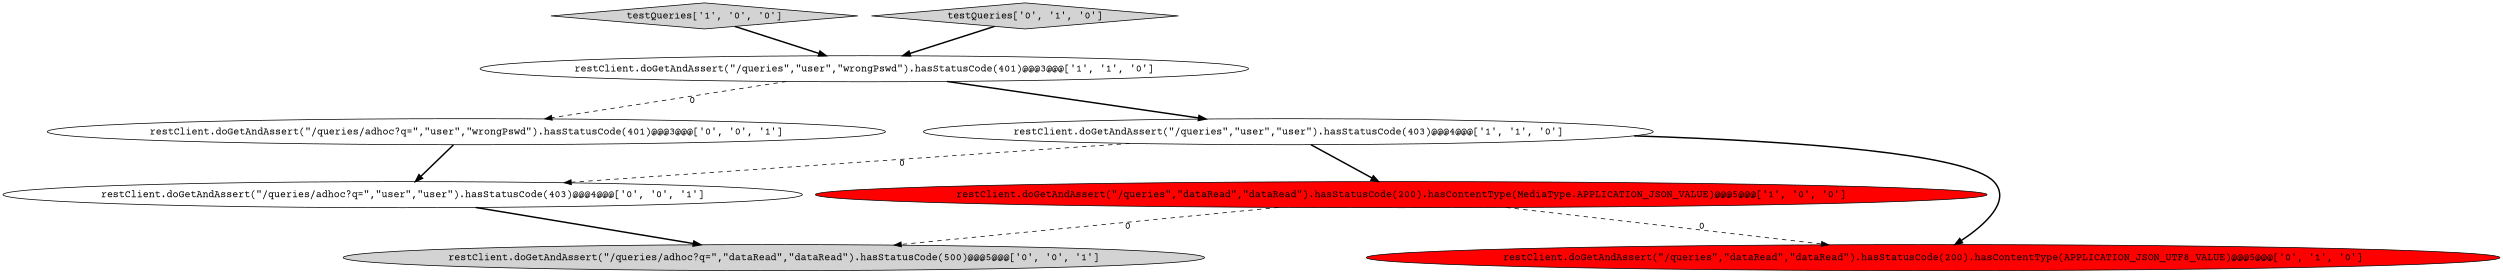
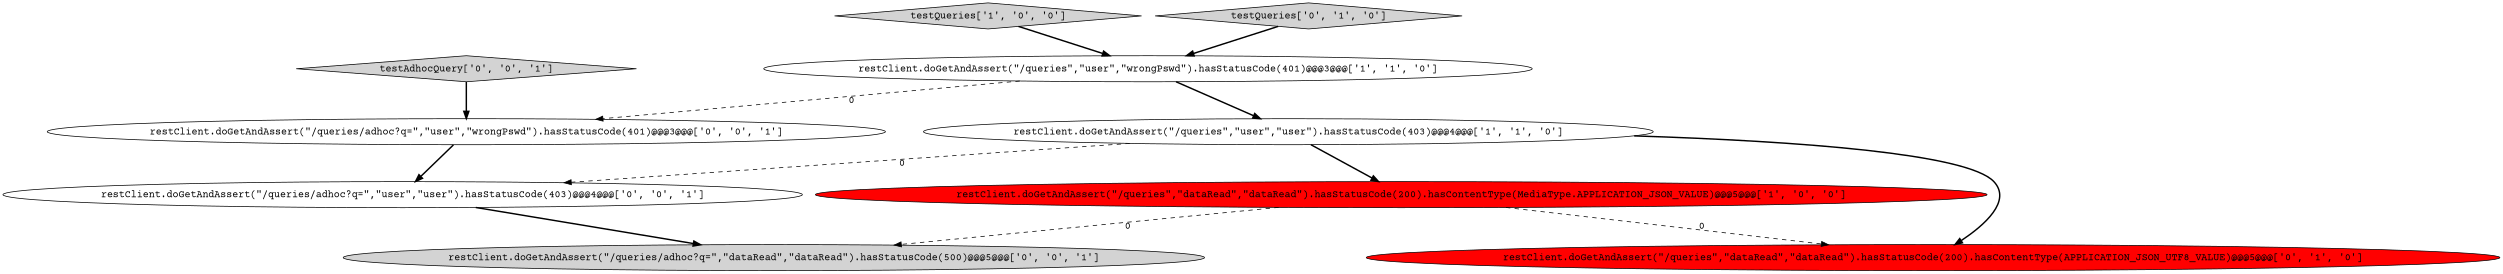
node "testAdhocQuery['0', '0', '1']": added
